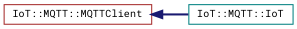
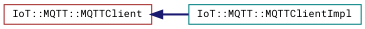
node "IoT::MQTT::IoT": label "IoT::MQTT::IoT" -> "IoT::MQTT::MQTTClientImpl"
